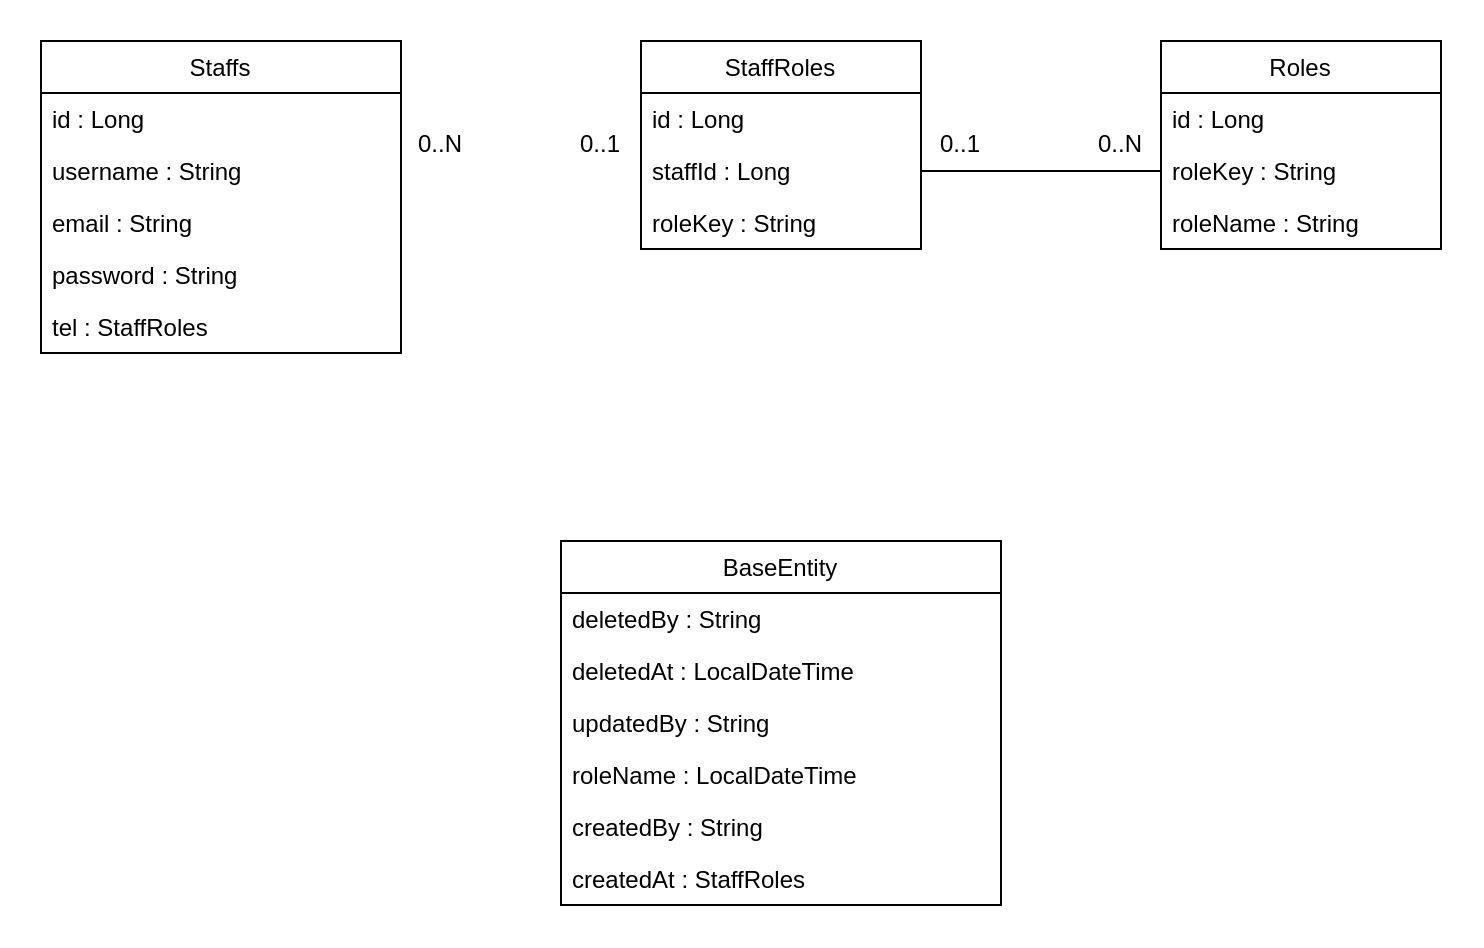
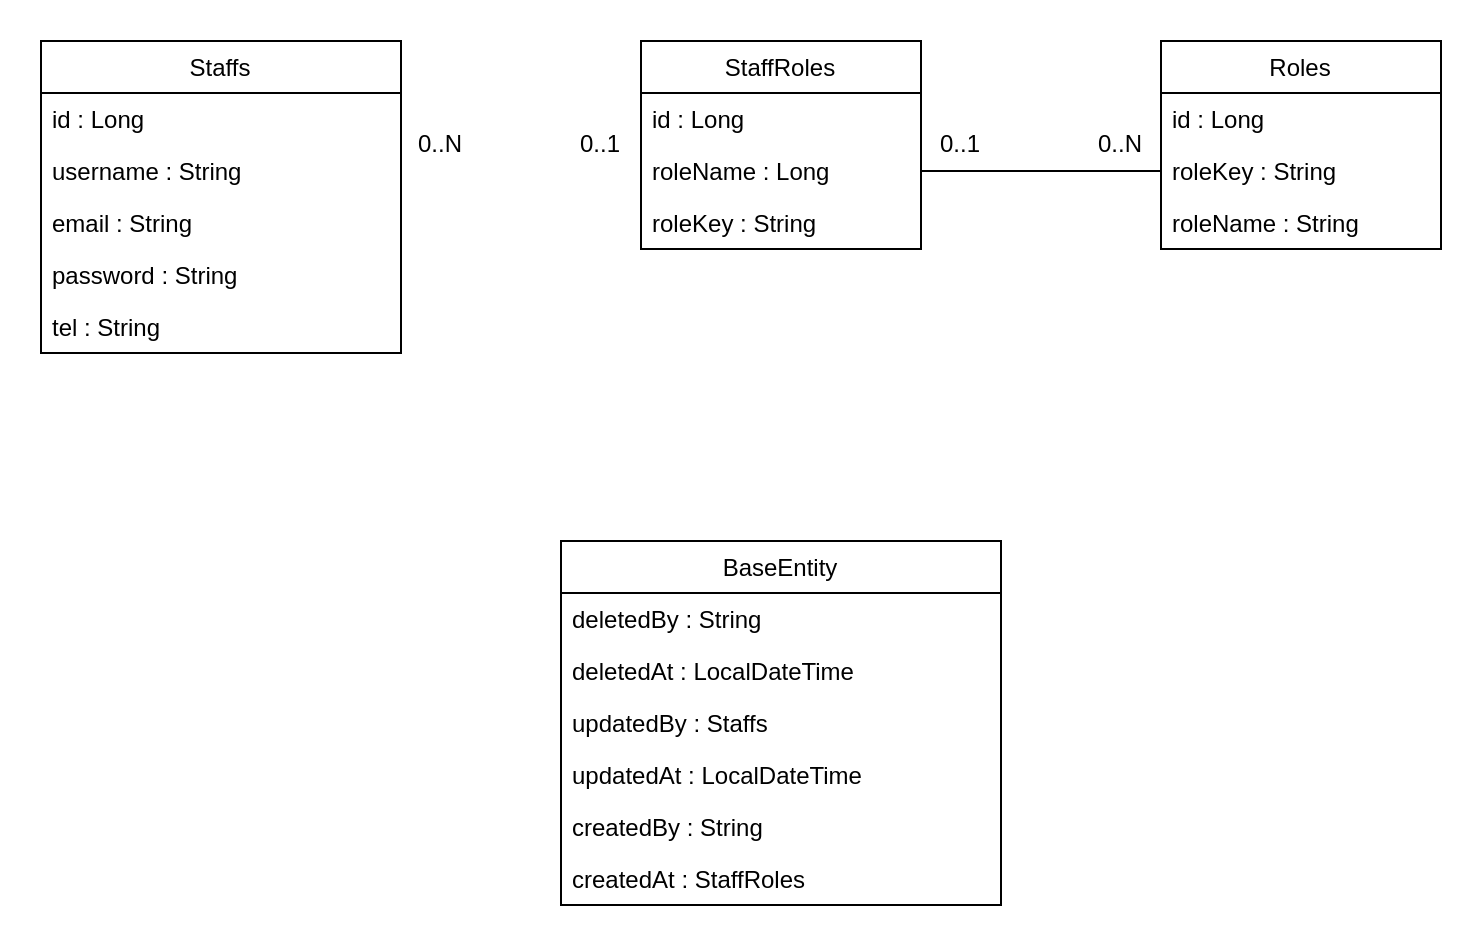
node "staffId : Long": label "staffId : Long" -> "roleName : Long"
node "tel : StaffRoles": label "tel : StaffRoles" -> "tel : String"
node "updatedBy : String": label "updatedBy : String" -> "updatedBy : Staffs"
node "roleName : LocalDateTime": label "roleName : LocalDateTime" -> "updatedAt : LocalDateTime"
